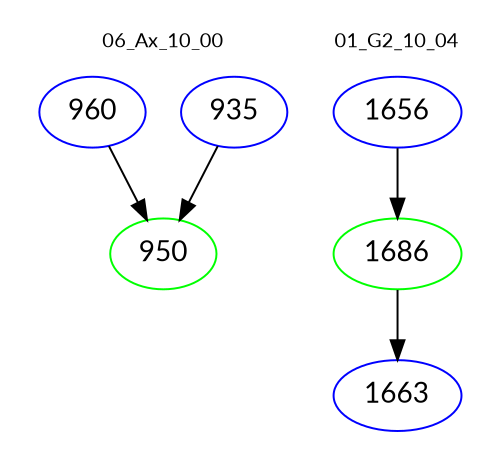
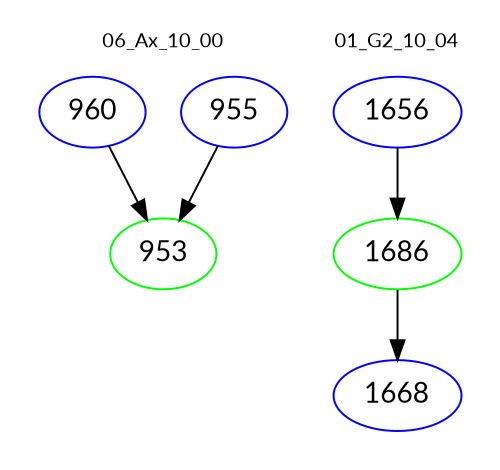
node "935": label "935" -> "955"
node "950": label "950" -> "953"
node "1663": label "1663" -> "1668"
